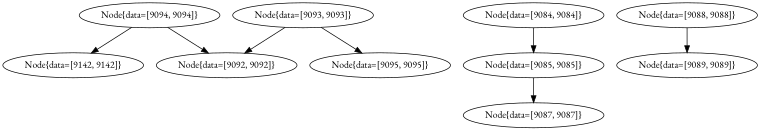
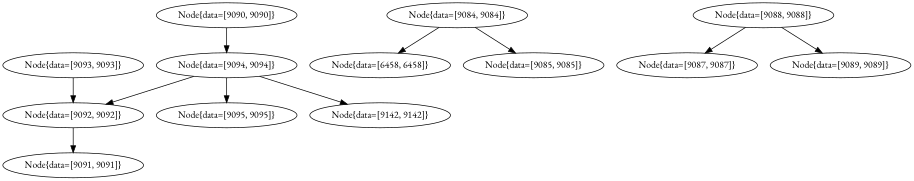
node "Node{data=[9090, 9090]}": added
edge "Node{data=[9093, 9093]}" -> "Node{data=[9095, 9095]}": now "Node{data=[9094, 9094]}" -> "Node{data=[9095, 9095]}"
node "Node{data=[6458, 6458]}": added
edge "Node{data=[9085, 9085]}" -> "Node{data=[9087, 9087]}": now "Node{data=[9088, 9088]}" -> "Node{data=[9087, 9087]}"
node "Node{data=[9091, 9091]}": added
